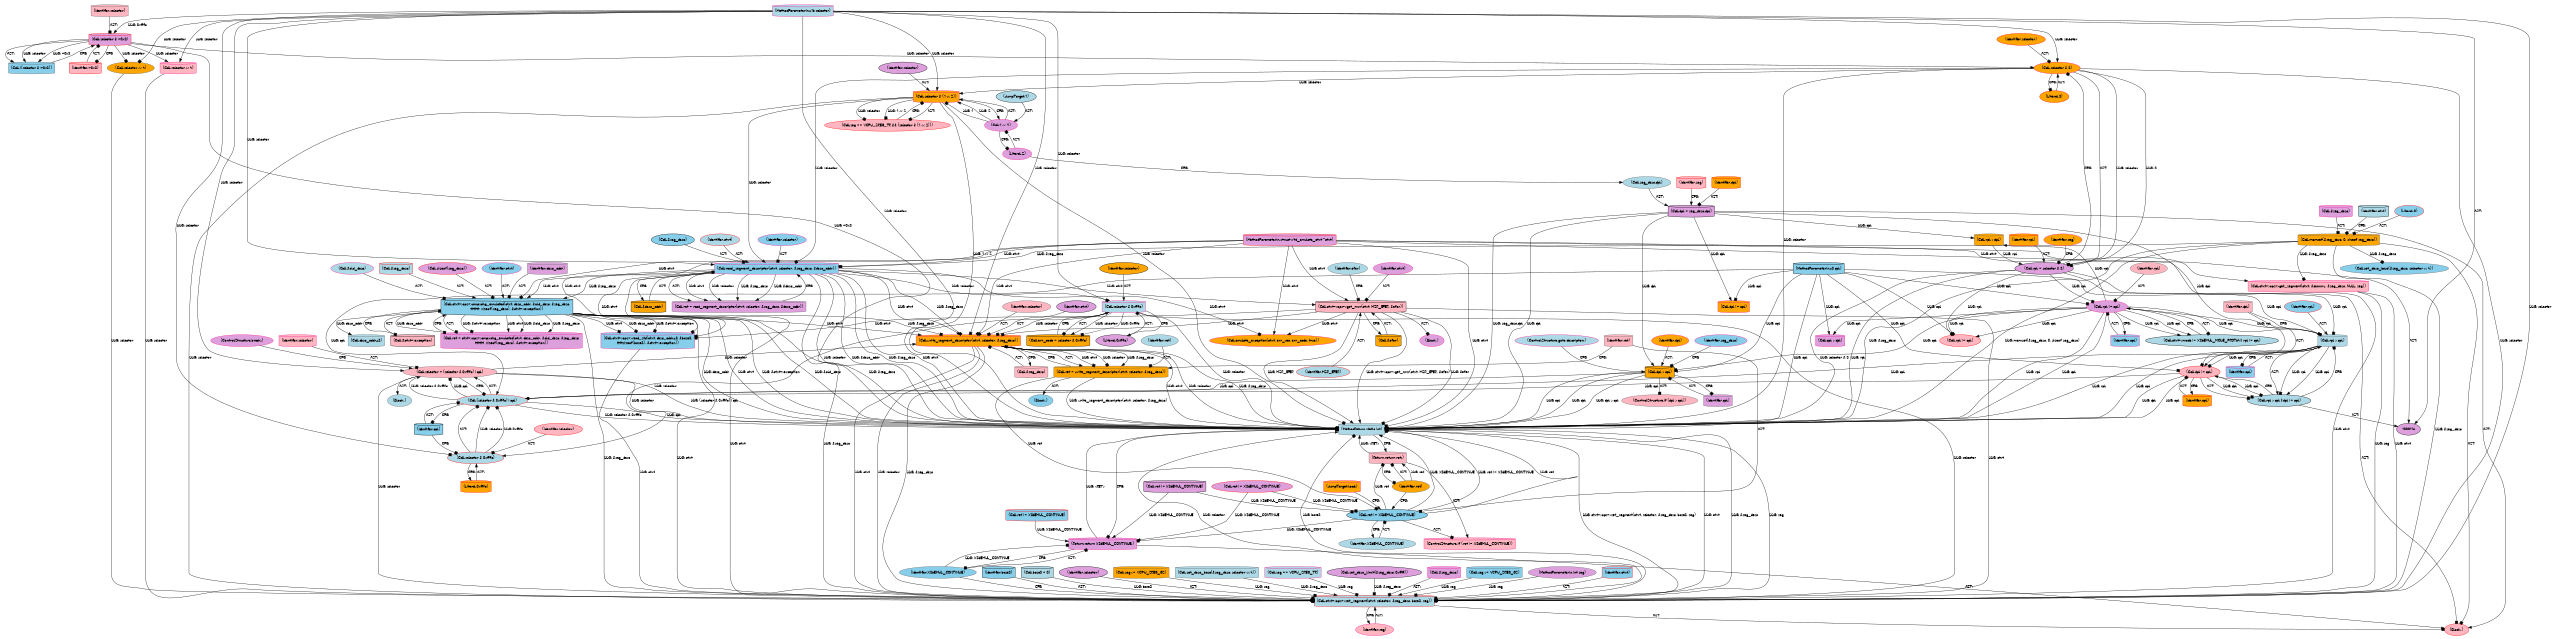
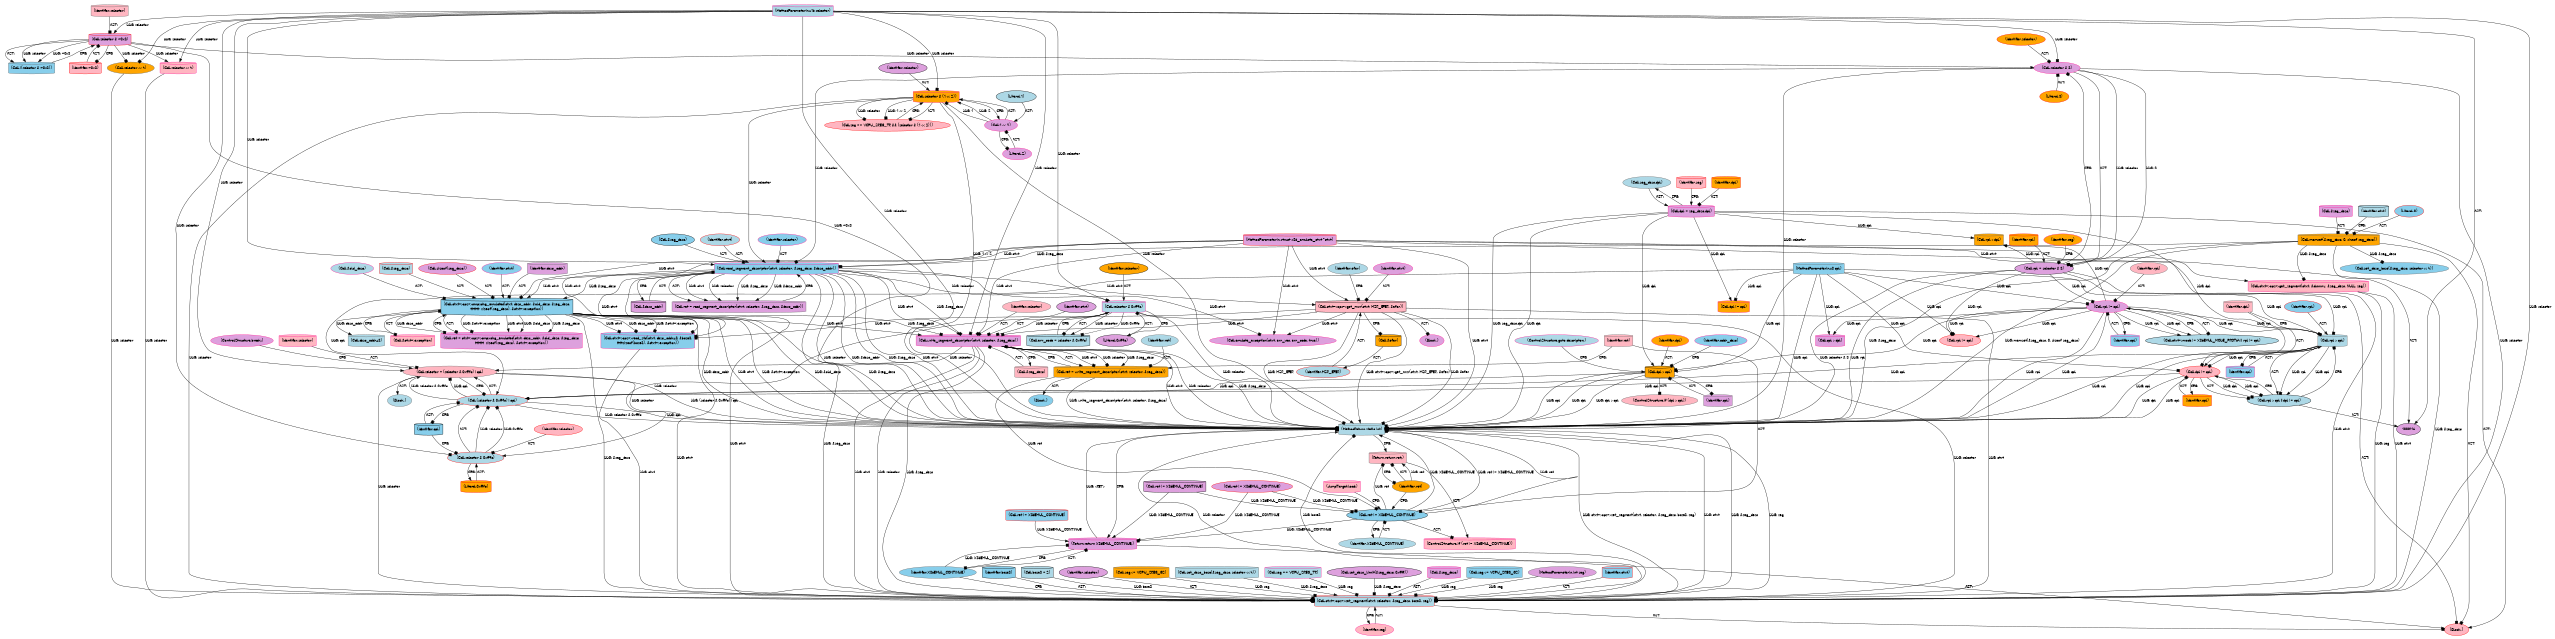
edge "(MethodParameterIn,u16 selector)" -> "(Call,selector & 3)": arrowhead normal -> box
edge "(MethodParameterIn,u16 selector)" -> "(Call,selector & ~0x3)": label "DDG: 0xfffc" -> "DDG: selector"
edge "(MethodParameterIn,u16 selector)" -> "(Call,selector & (1 << 2))": arrowhead normal -> box
node "(Call,selector & 3)": fillcolor orange -> plum
edge "(Call,selector & 3)" -> "(Call,selector & (1 << 2))": removed, label "DDG: selector"
edge "(Call,selector & 3)" -> "(Literal,3)": removed, label "CFG:"
edge "(Literal,3)" -> "(Call,selector & 3)": arrowhead normal -> box
node "(JumpTarget,1)": label "(JumpTarget,1)" -> "(Literal,1)"
edge "(Call,seg == VCPU_SREG_TR && (selector & (1 << 2)))" -> "(Call,selector & (1 << 2))": arrowhead box -> normal
edge "(Literal,2)" -> "(Call,seg_desc.dpl)": now "(Call,dpl = seg_desc.dpl)" -> "(Call,seg_desc.dpl)"
node "(Call,dpl = seg_desc.dpl)": color black -> deeppink
node "(MethodParameterIn,struct x76_emulate_ctxt *ctxt)": label "(MethodParameterIn,struct x76_emulate_ctxt *ctxt)" -> "(MethodParameterIn,struct x86_emulate_ctxt *ctxt)"
edge "(Call,rpl > dpl)" -> "(Call,rpl = selector & 3)": reversed
node "(MethodParameterIn,u8 cpl)": color black -> gray40
node "(Call,&desc_addr)": fillcolor orange -> plum
edge "(Call,ctxt->ops->get_msr(ctxt, MSR_EFER, &efer))" -> "(Call,&efer)": arrowhead normal -> box
edge "(Call,&efer)" -> "(Call,ctxt->ops->get_msr(ctxt, MSR_EFER, &efer))": now "(Call,&efer)" -> "(Identifier,MSR_EFER)"
node "(Call,&ctxt->exception)": color black -> deeppink
node "(Call,write_segment_descriptor(ctxt, selector, &seg_desc))": fillcolor orange -> plum
node "(Call,err_code = selector & 0xfffc)": fillcolor orange -> lightblue
node "(Call,emulate_exception(ctxt, err_vec, err_code, true))": fillcolor orange -> plum
node "(Identifier,seg_desc)": label "(Identifier,seg_desc)" -> "(Identifier,addr_desc)"
edge "(Call,selector = (selector & 0xfffc) | cpl)" -> "(Call,write_segment_descriptor(ctxt, selector, &seg_desc))": reversed
edge "(MethodReturn,static int)" -> "(Return,return X86EMUL_CONTINUE;)": arrowhead box -> normal
edge "(Return,return ret;)" -> "(MethodReturn,static int)": removed, label "DDG: <RET>"
node "(JumpTarget,load:)": fillcolor orange -> lightpink
node "(Call,base3 = 0)": label "(Call,base3 = 0)" -> "(Call,base3 = 2)"
